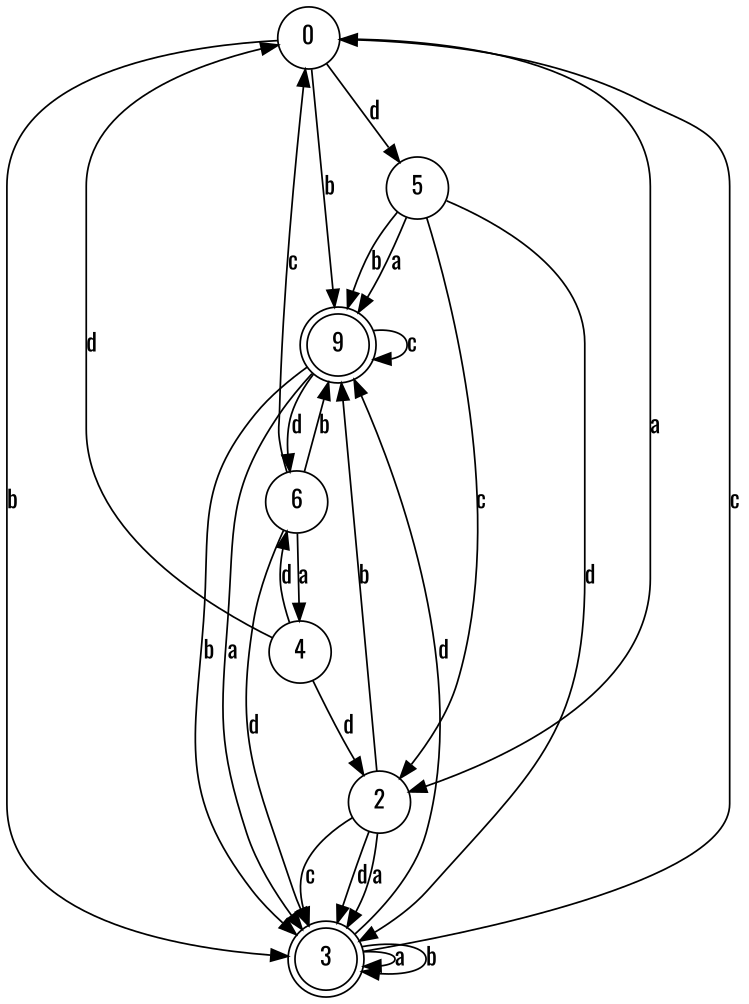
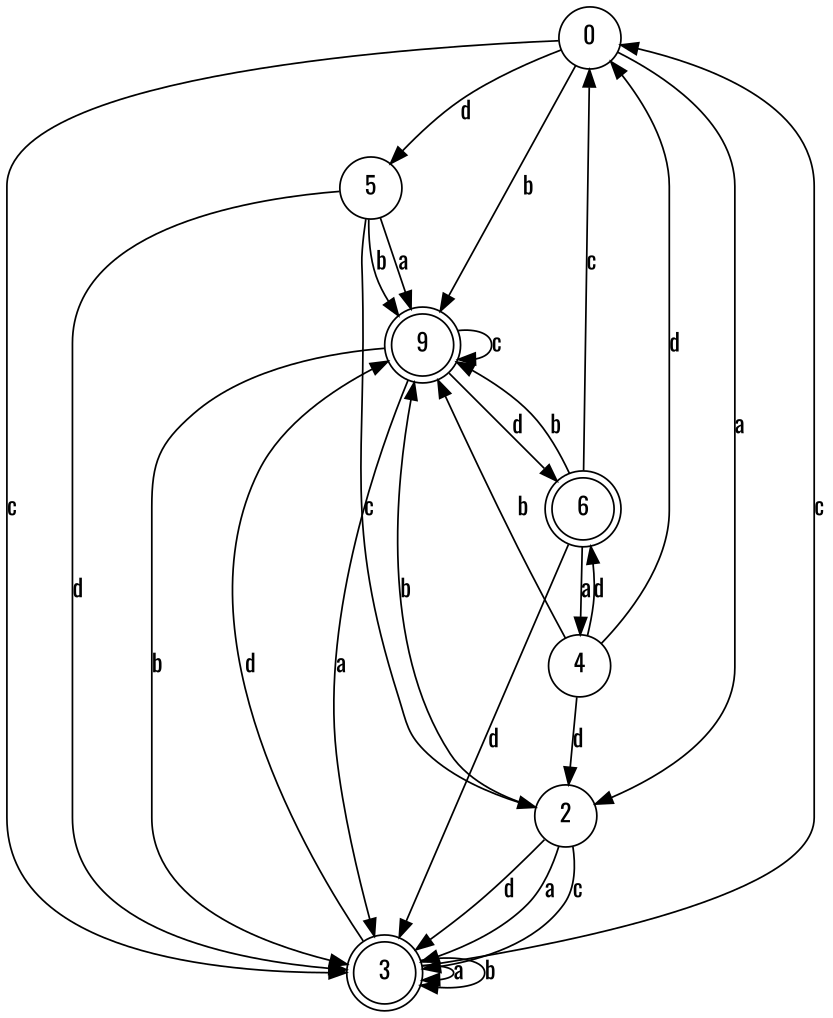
edge "0" -> "3": label "b" -> "c"
node "6": shape circle -> doublecircle
edge "4" -> "9": added, label "b"
